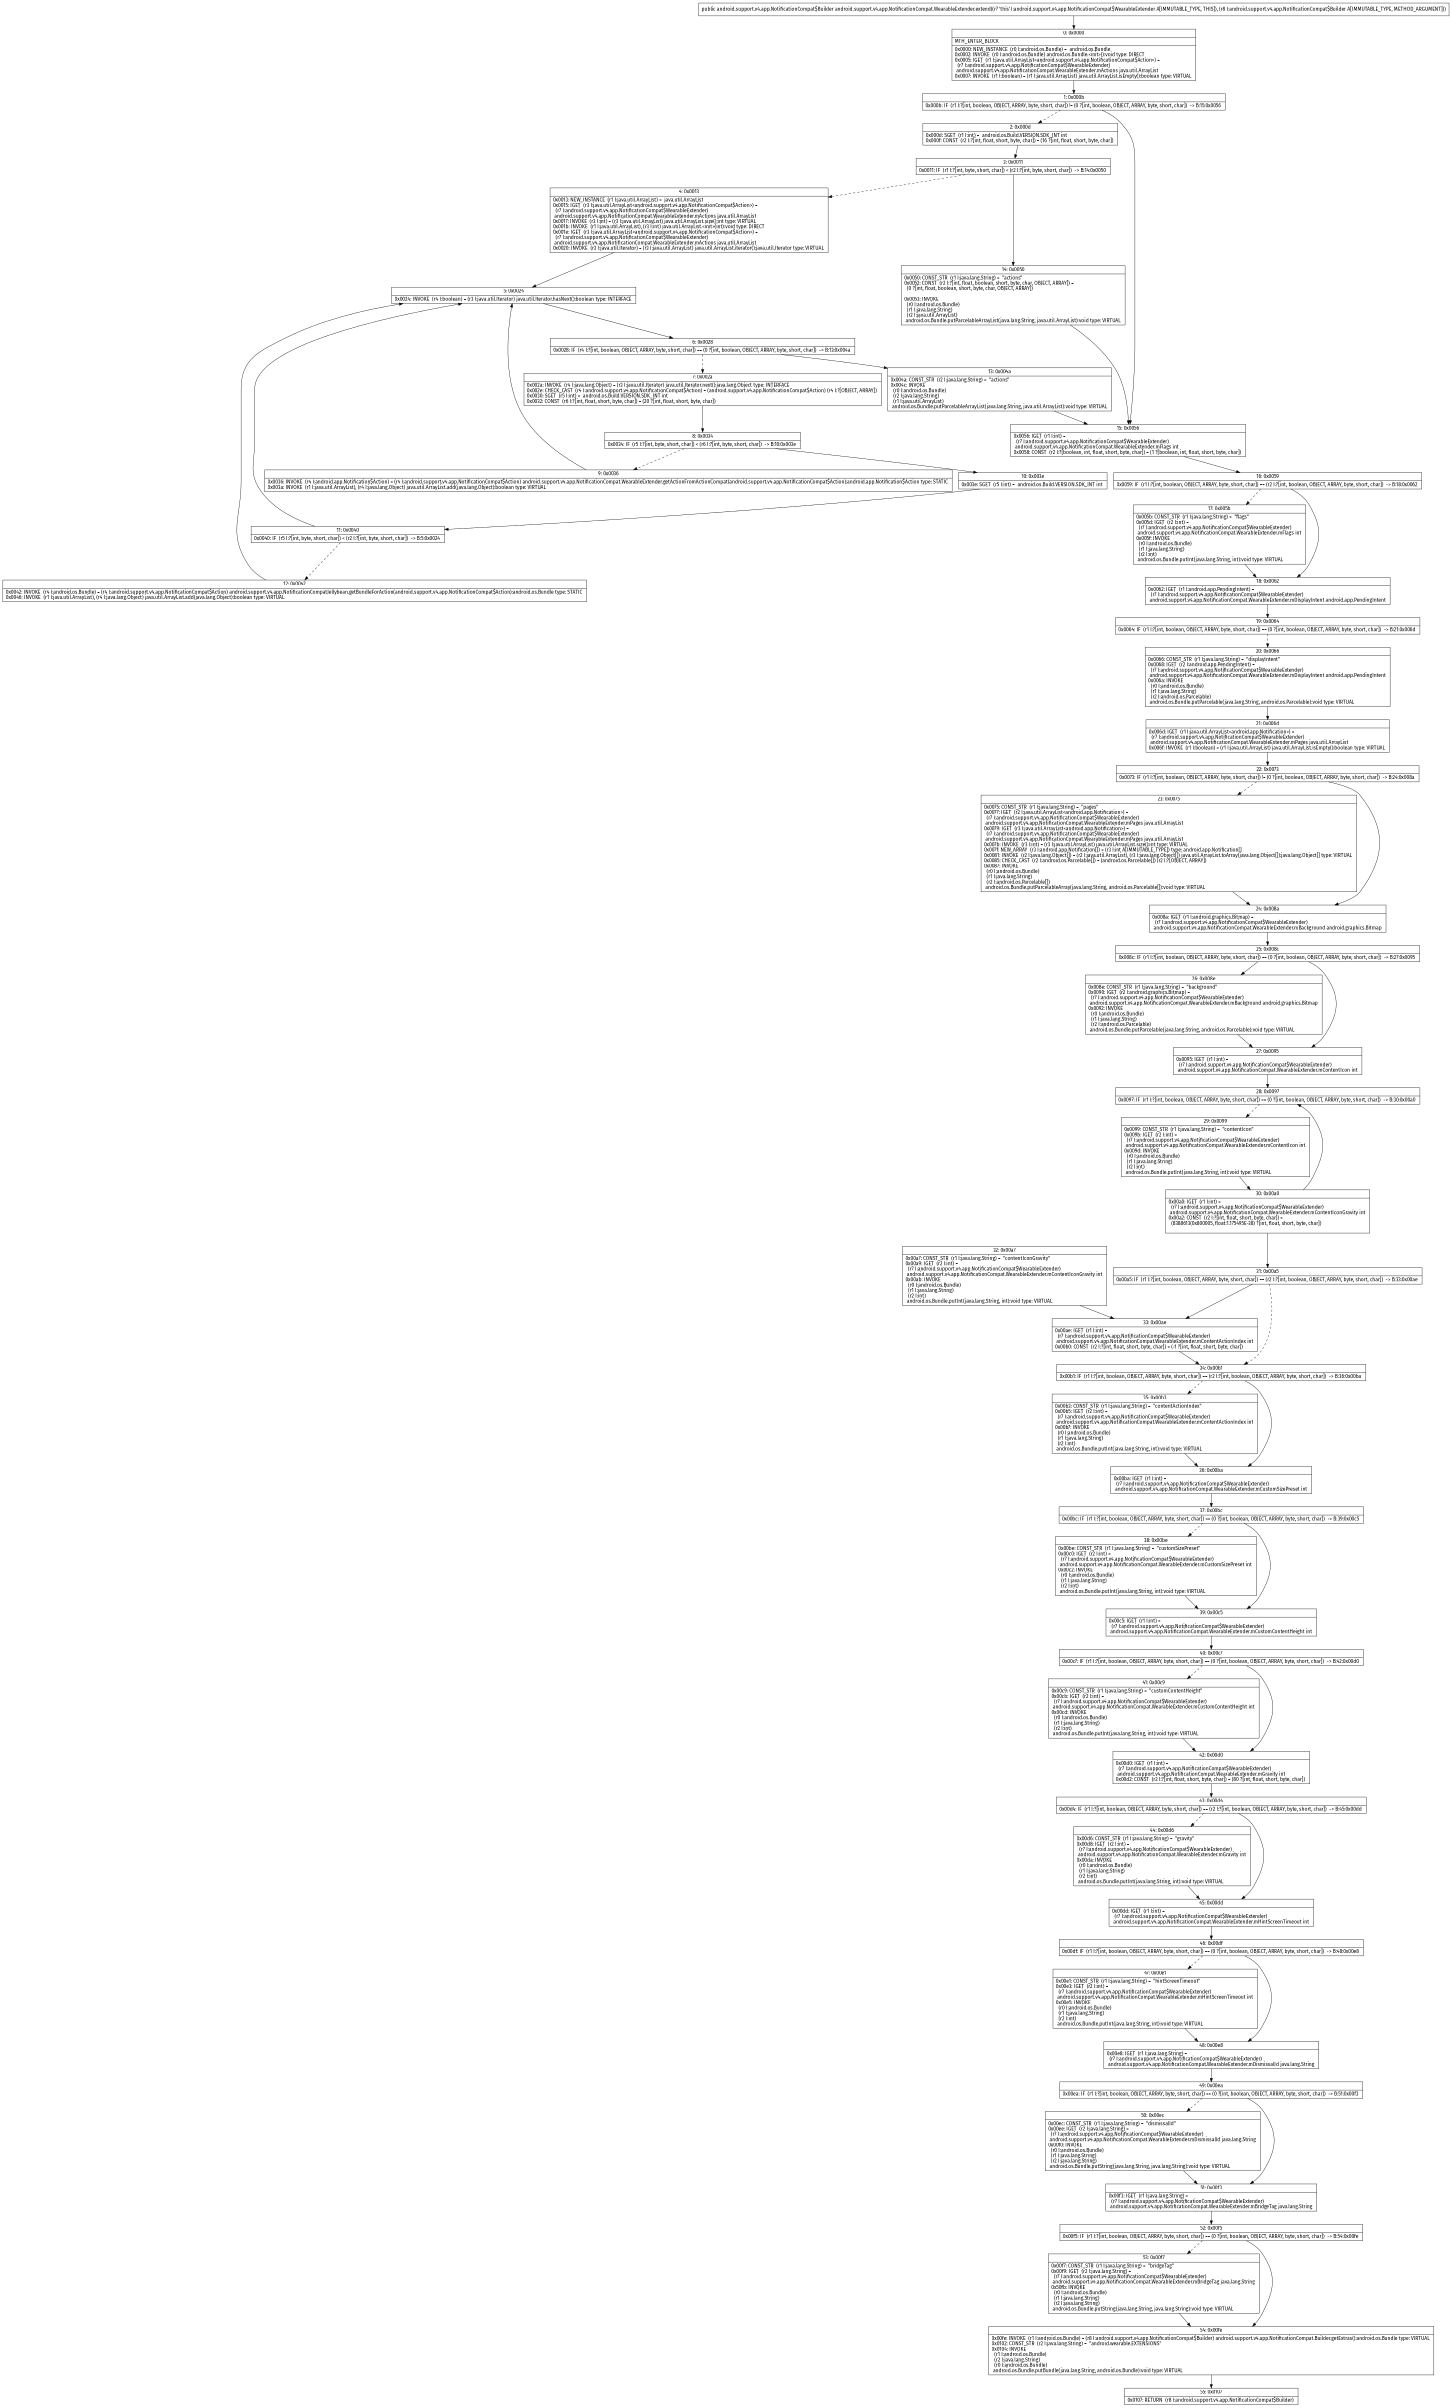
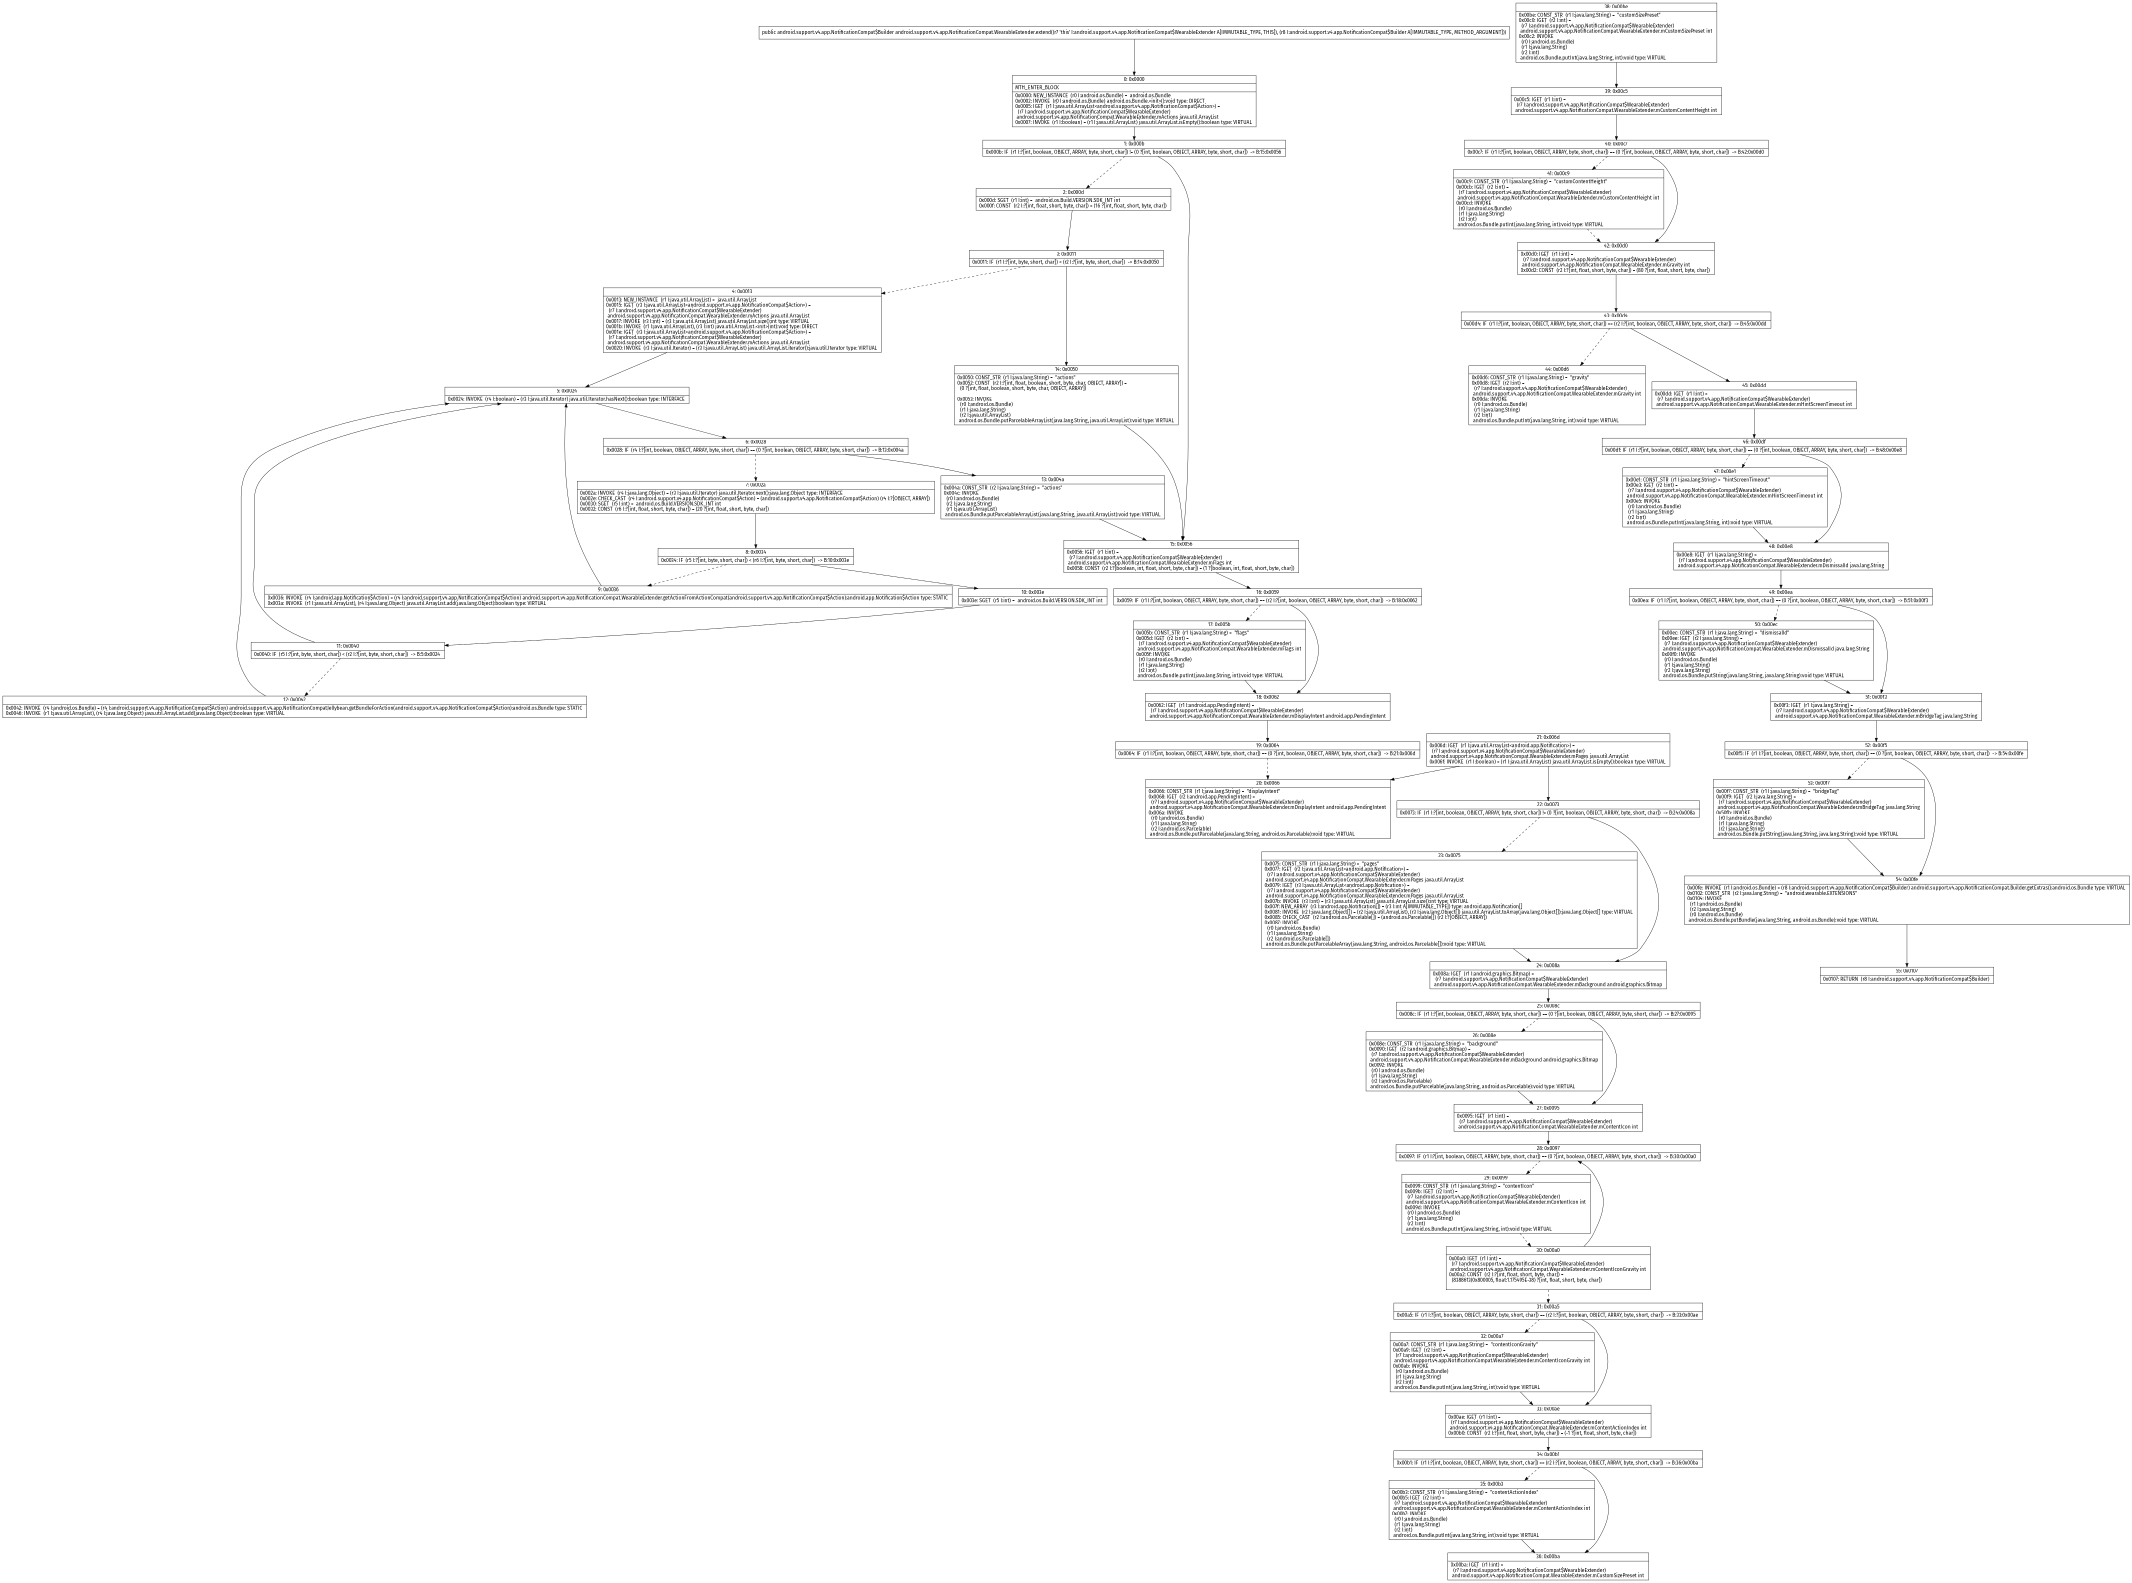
edge "20: 0x0066" -> "21: 0x006d": reversed
edge "25: 0x008c" -> "26: 0x008e": style solid -> dashed
edge "29: 0x0099" -> "30: 0x00a0": style solid -> dashed
edge "30: 0x00a0" -> "31: 0x00a5": style solid -> dashed
edge "31: 0x00a5" -> "34: 0x00b1": now "31: 0x00a5" -> "32: 0x00a7"
node "37: 0x00bc": removed
edge "41: 0x00c9" -> "42: 0x00d0": style solid -> dashed
edge "44: 0x00d6" -> "45: 0x00dd": removed
